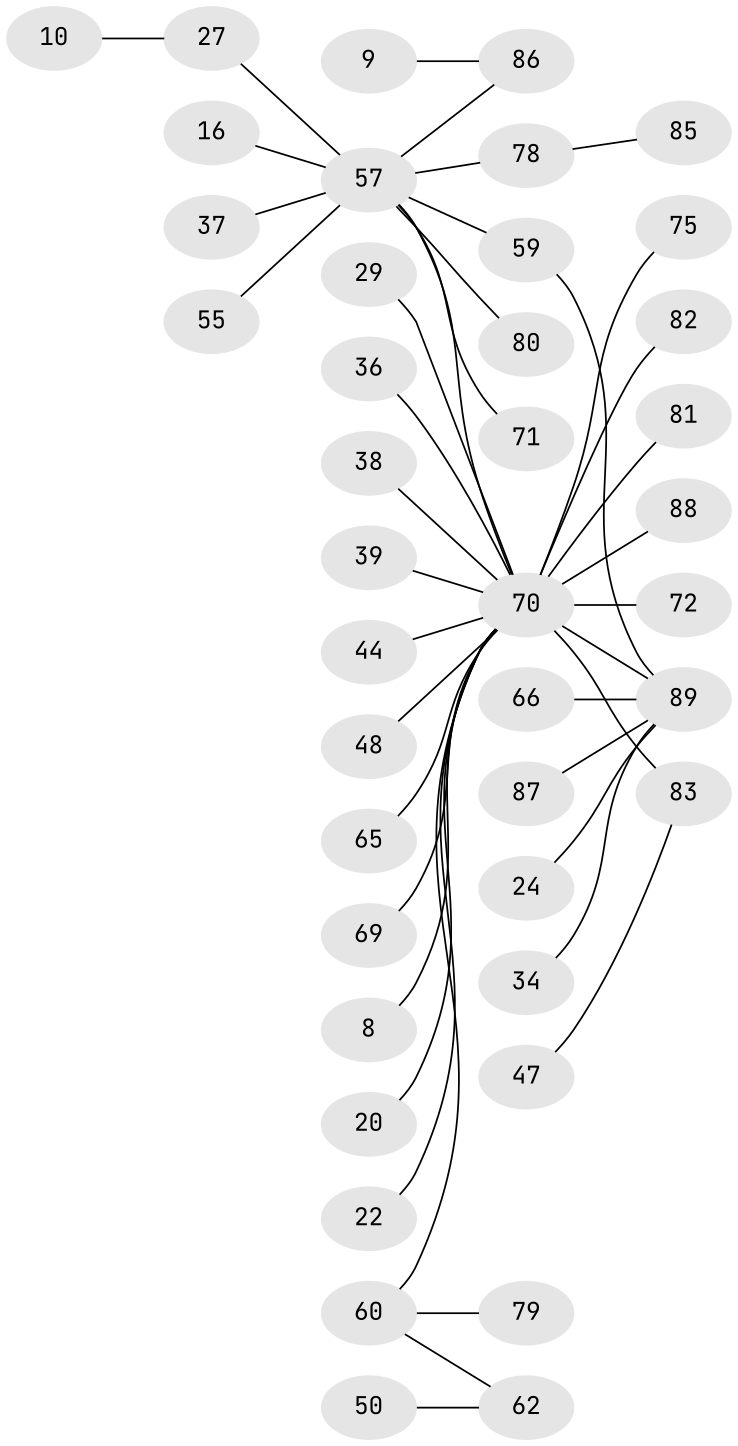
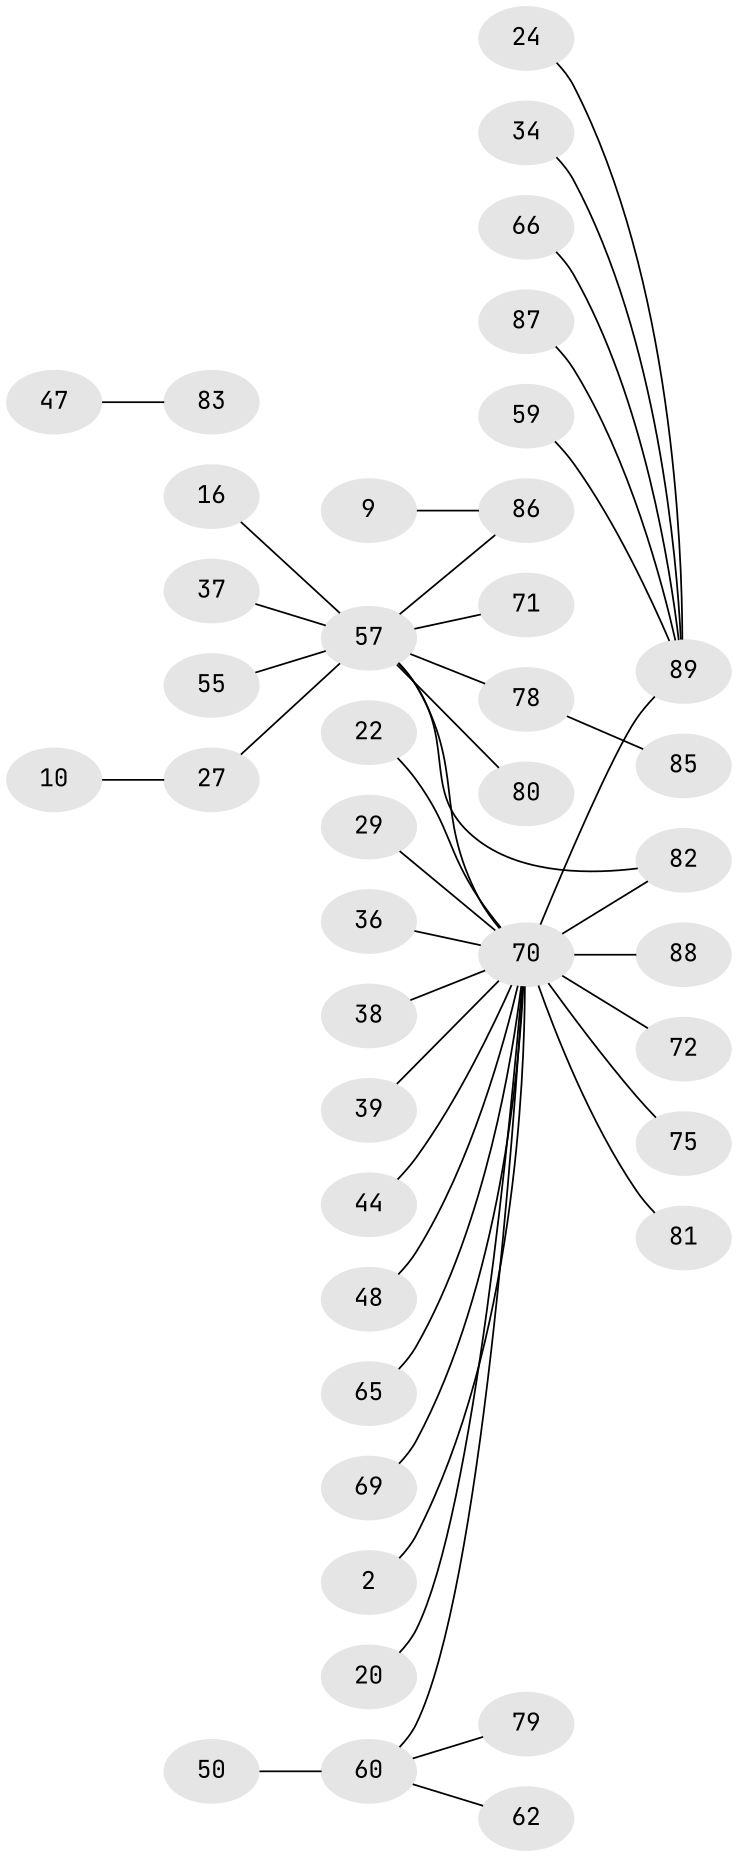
edge "57" -- "59": now "57" -- "82"
edge "70" -- "83": removed
node "8": label "8" -> "2"
edge "50" -- "62": now "50" -- "60"
